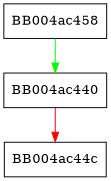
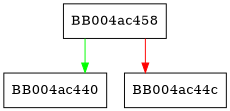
edge "BB004ac440" -> "BB004ac44c": now "BB004ac458" -> "BB004ac44c"
